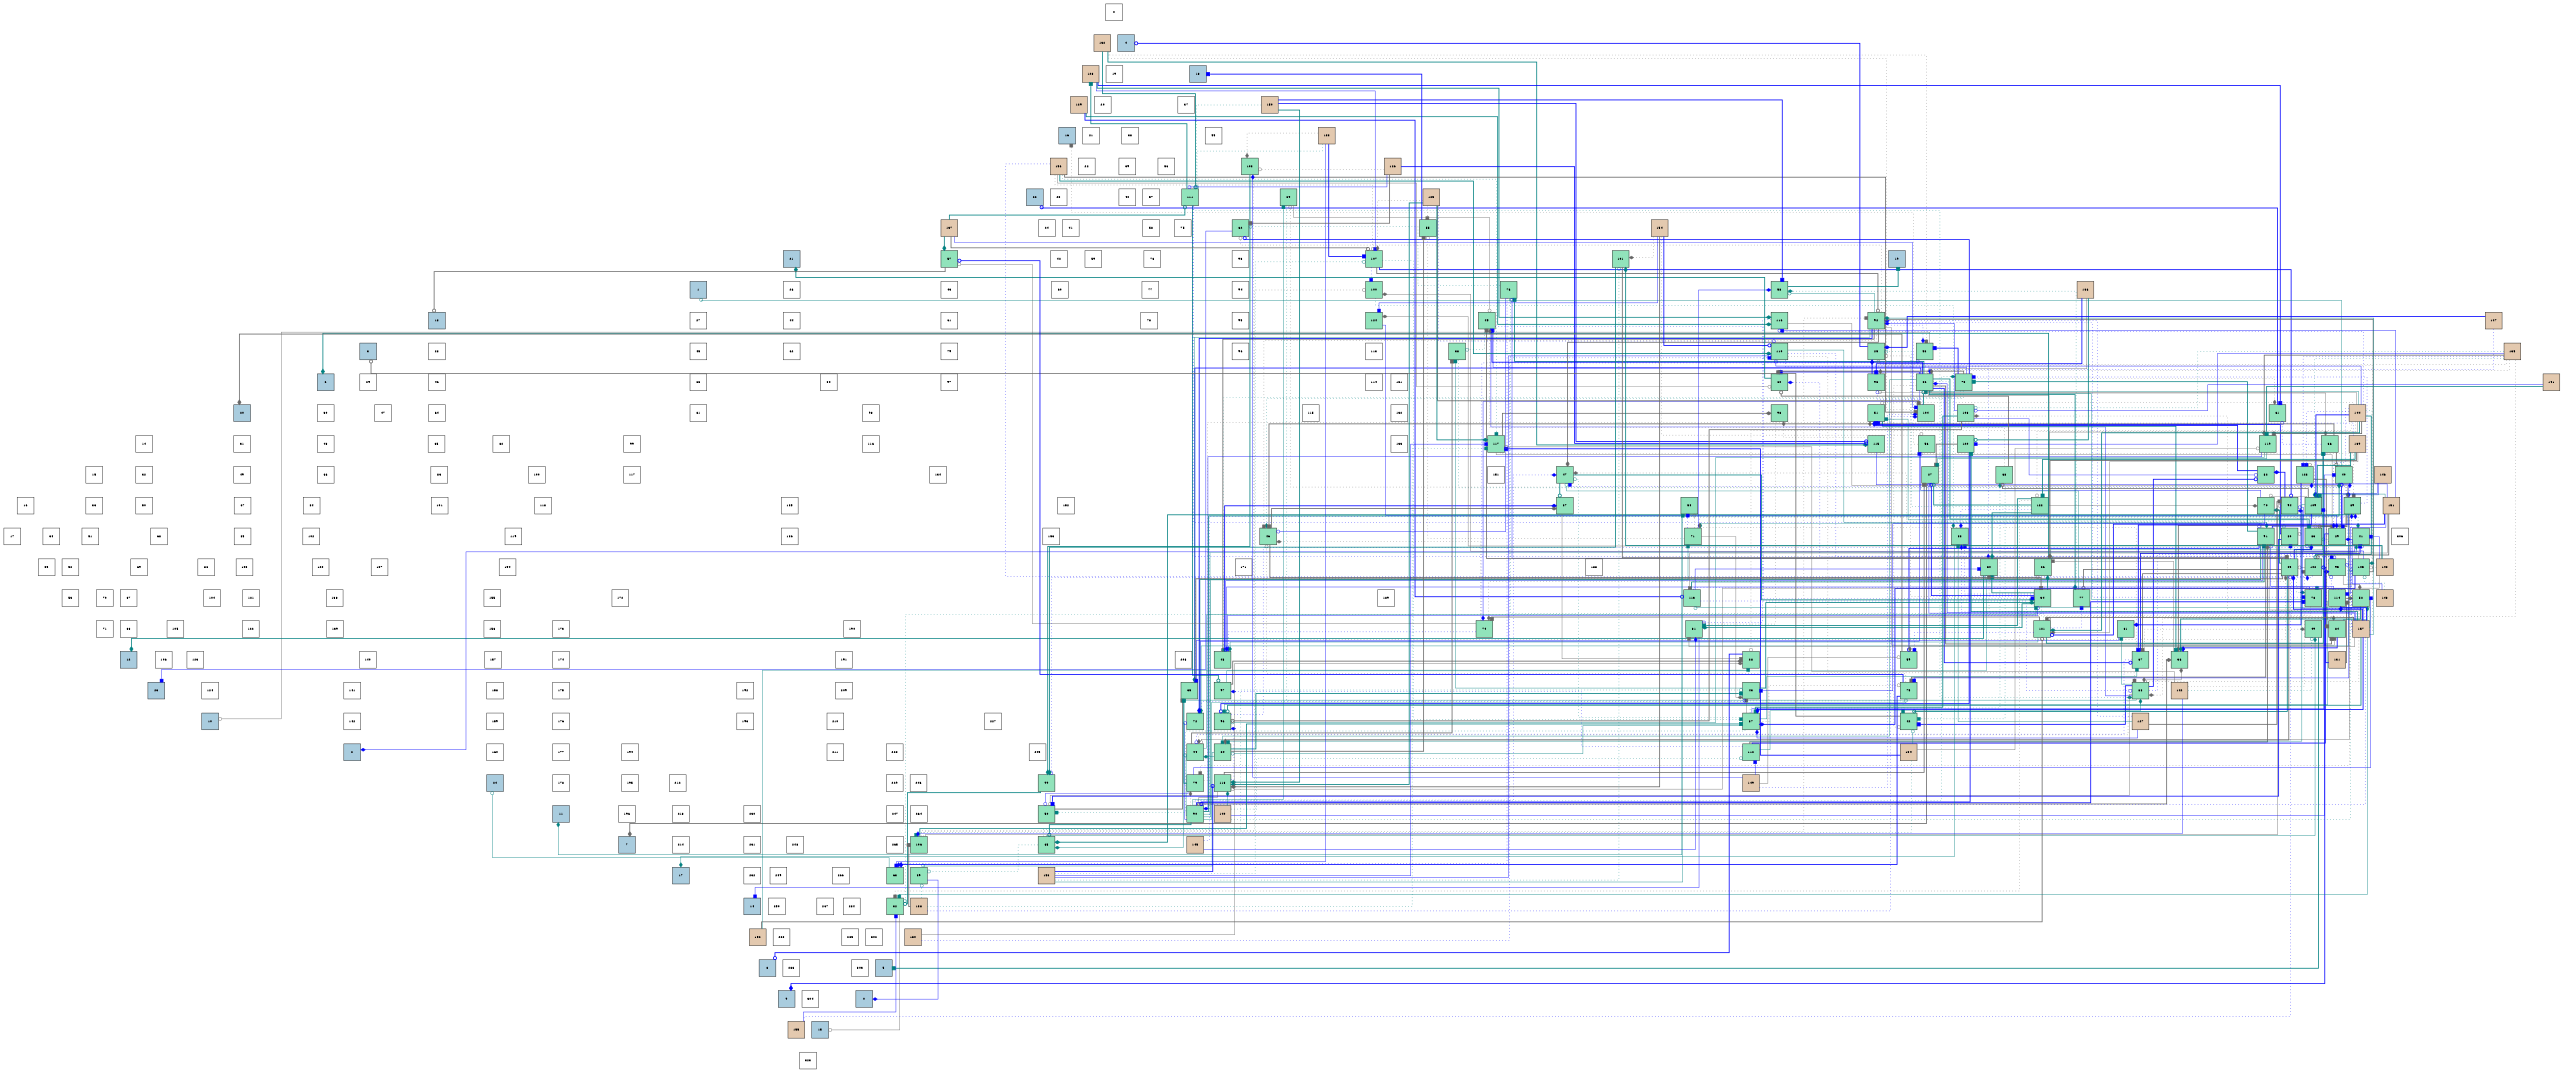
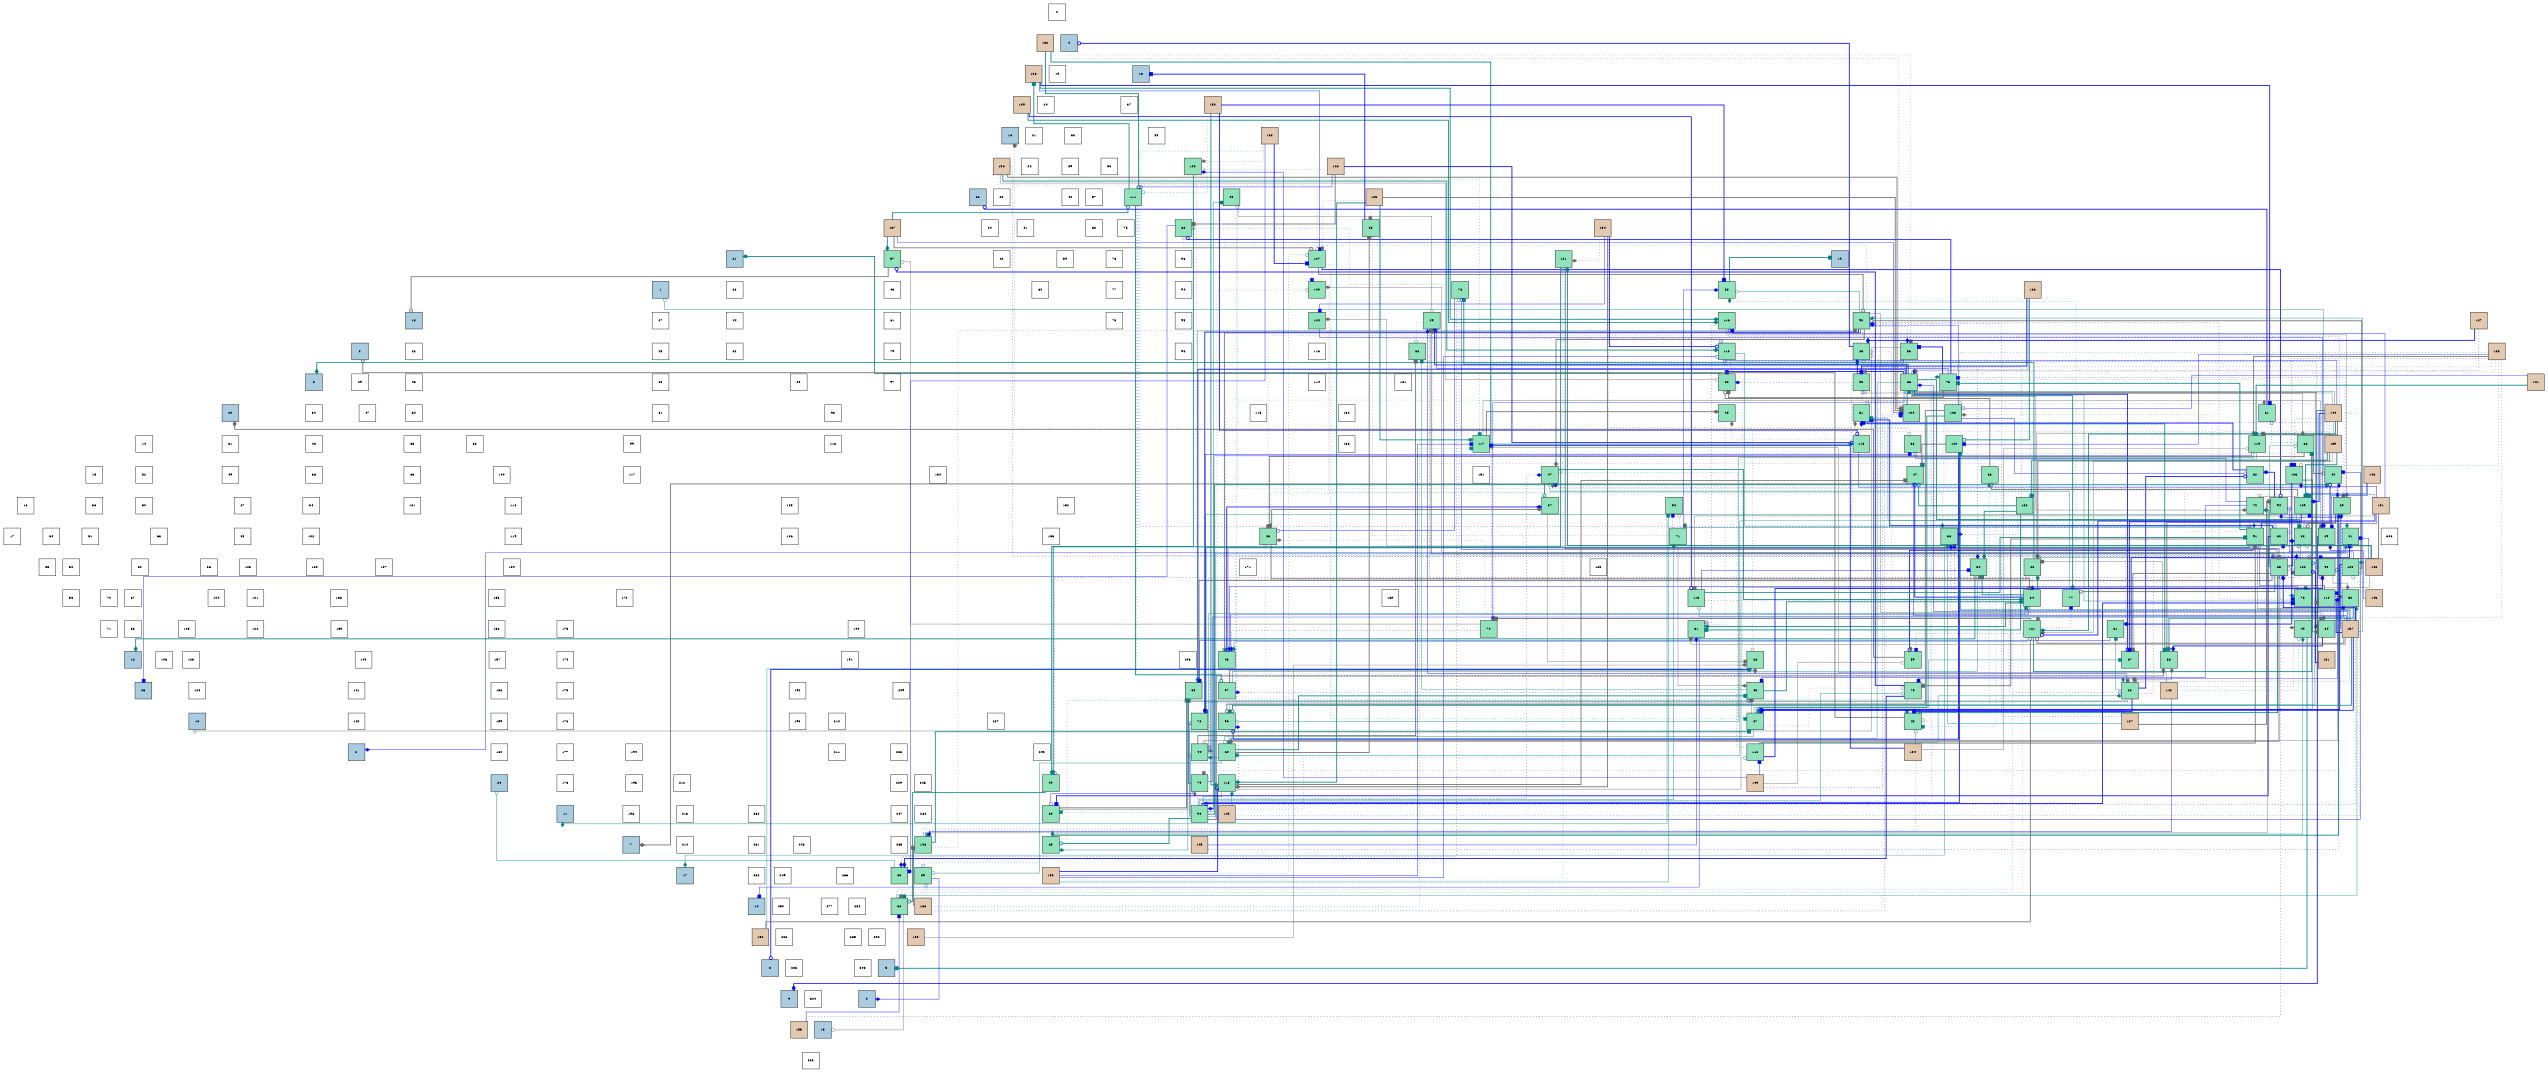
edge "89" -> "72": arrowhead diamond -> box
node "267": label "267" -> "277"
edge "130" -> "110": removed
